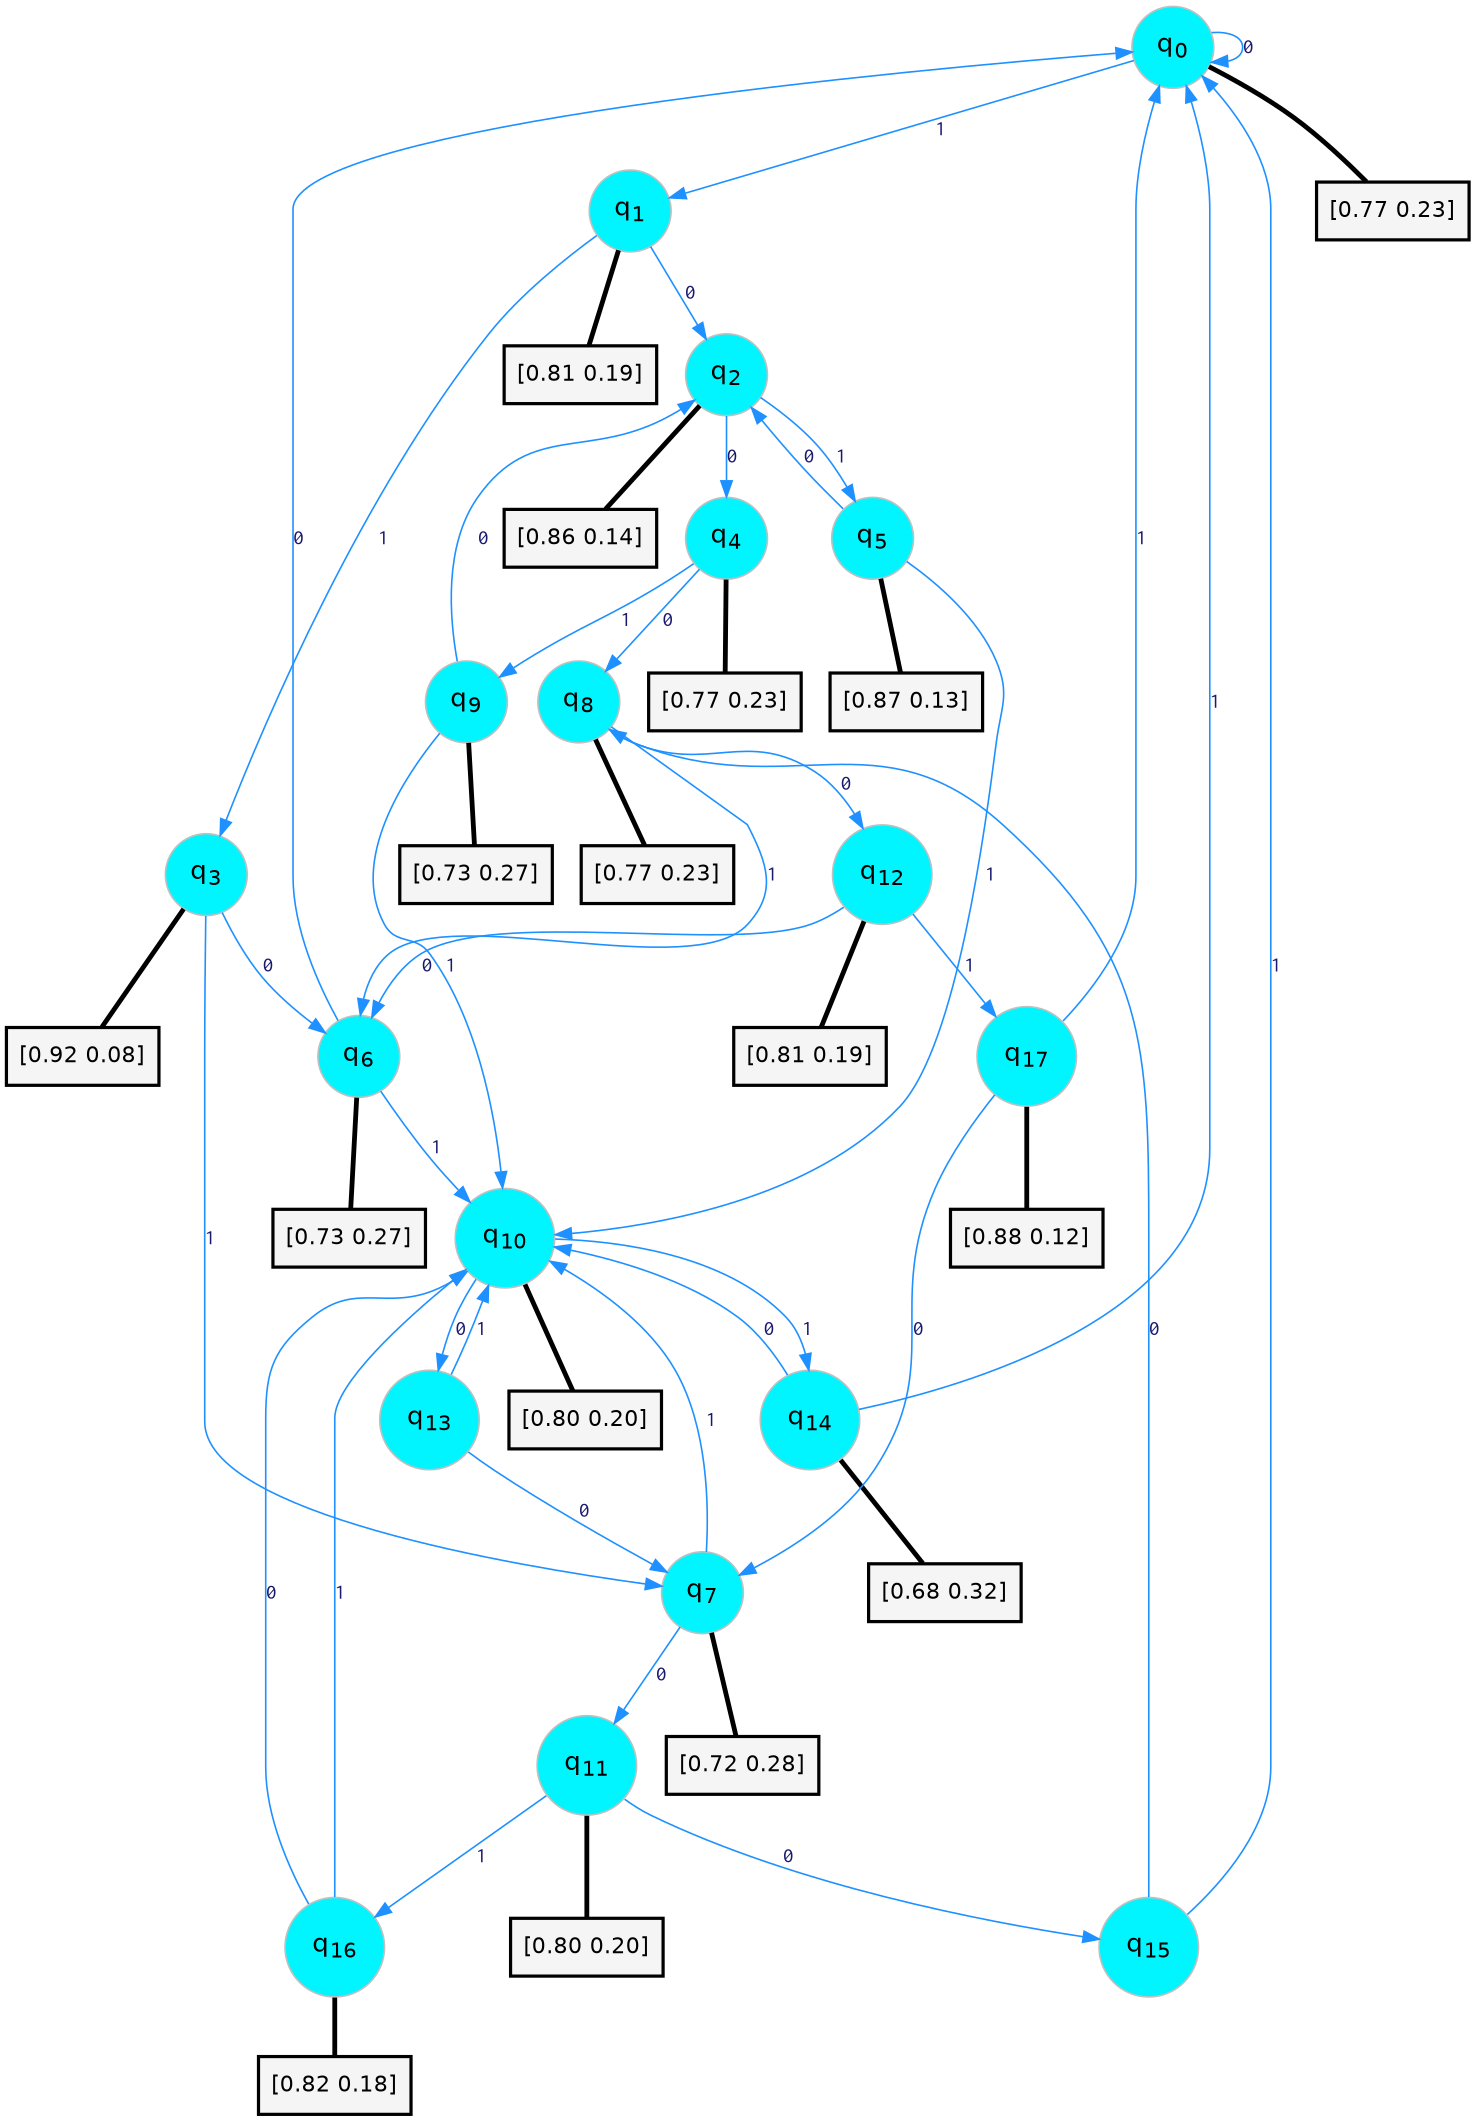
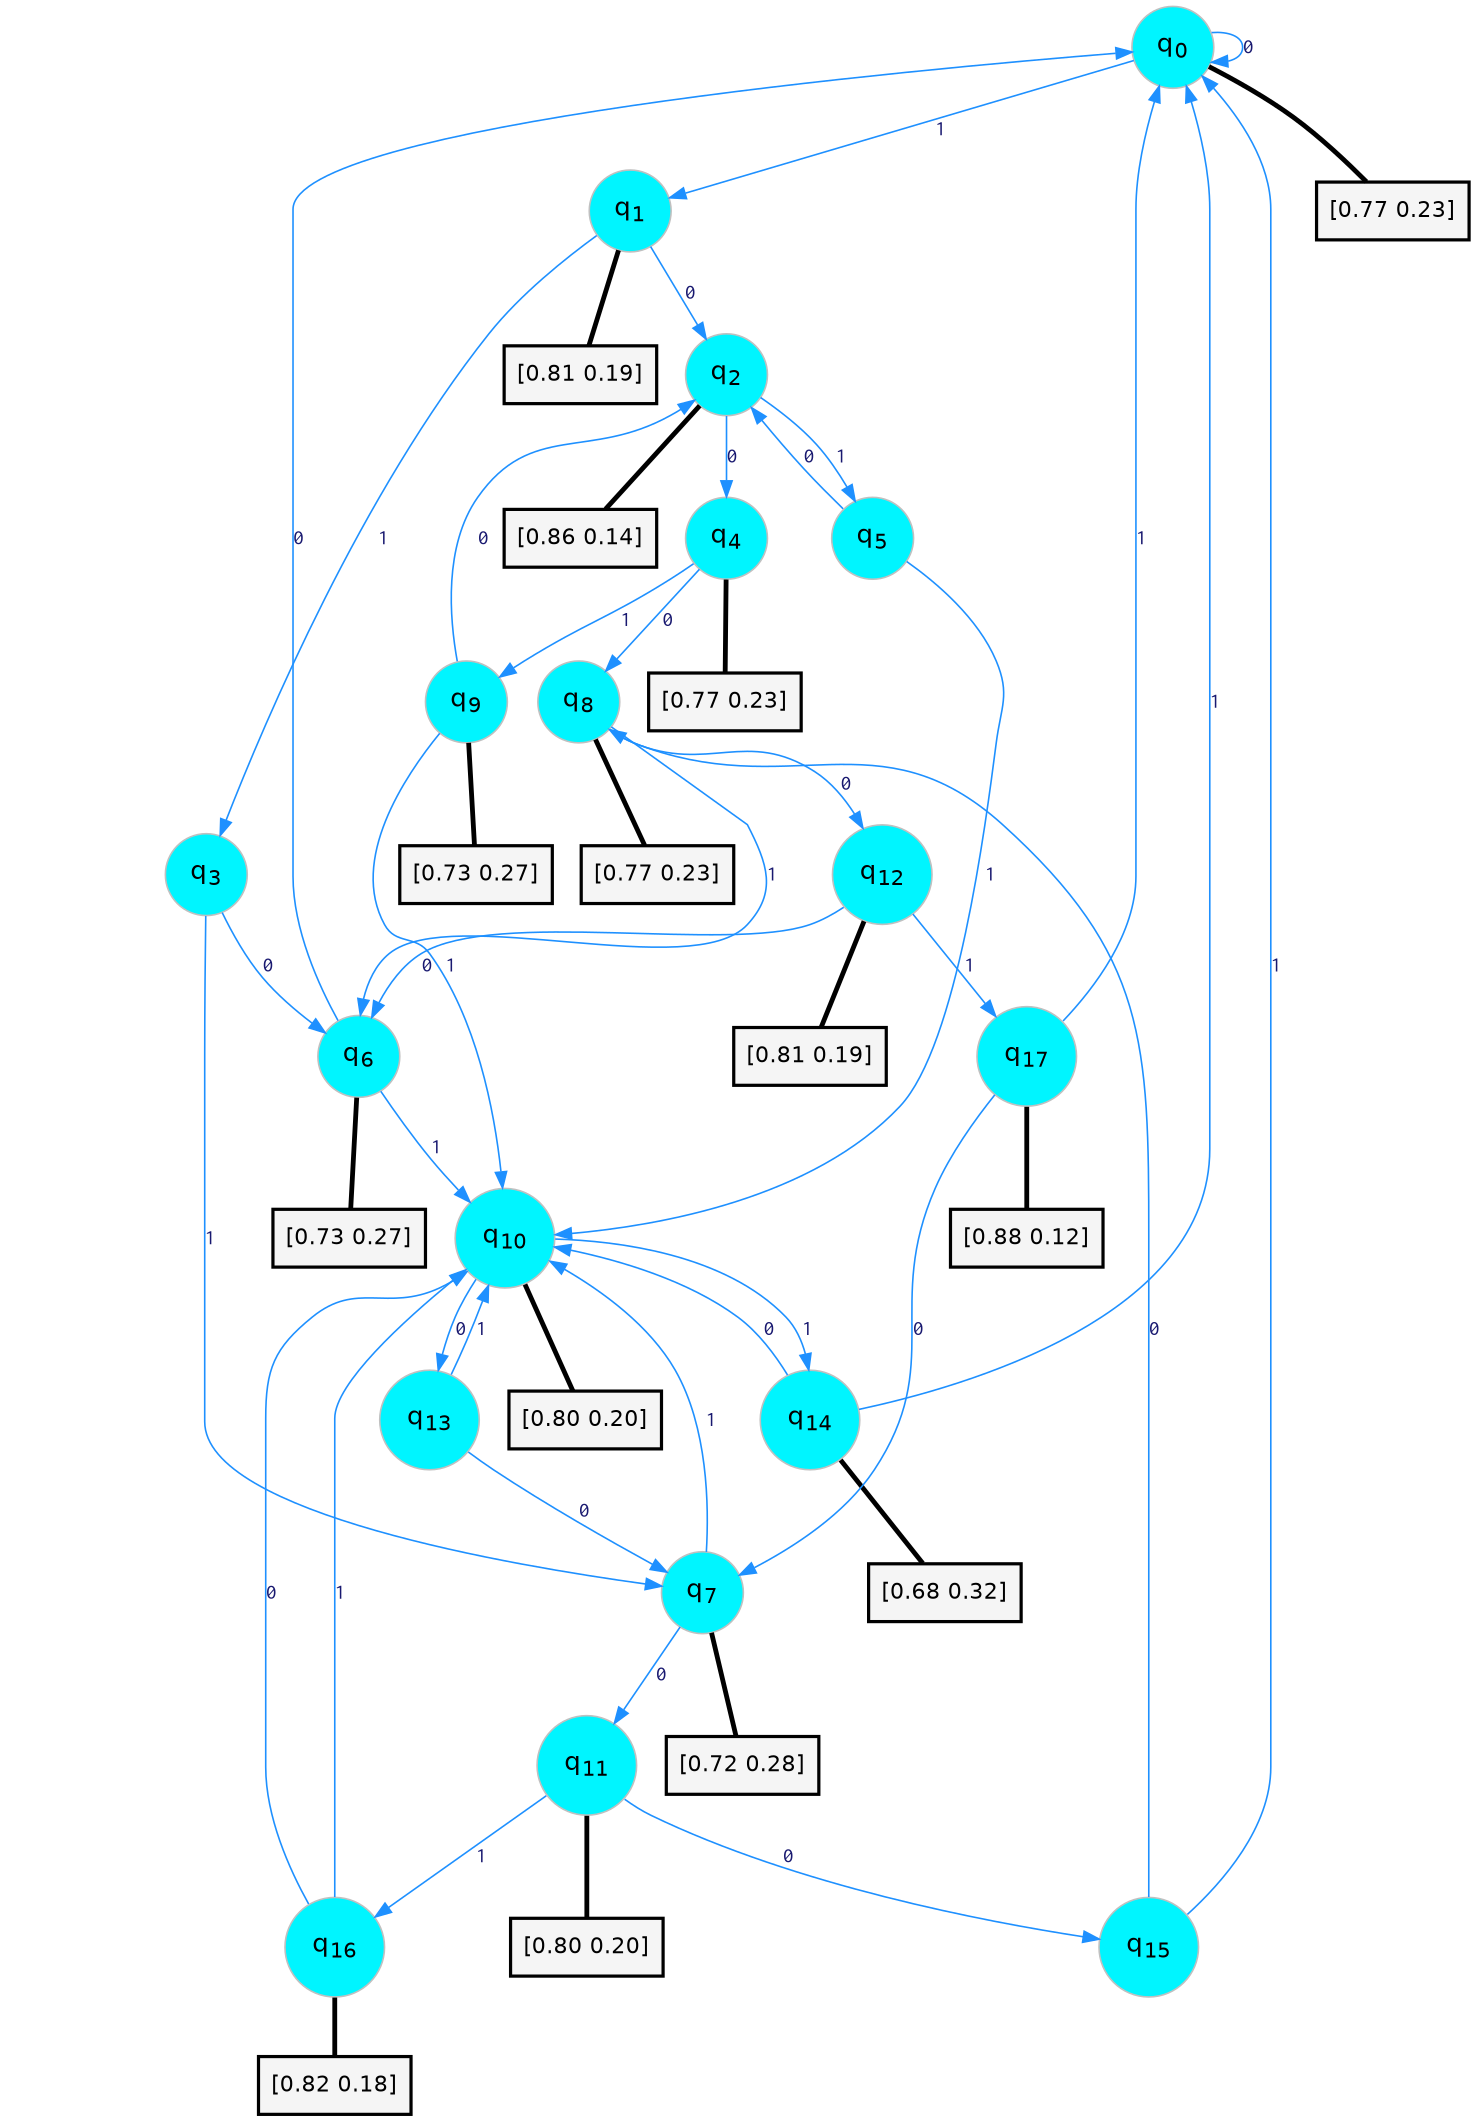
node "[0.87 0.13]": removed
node "[0.92 0.08]": removed
